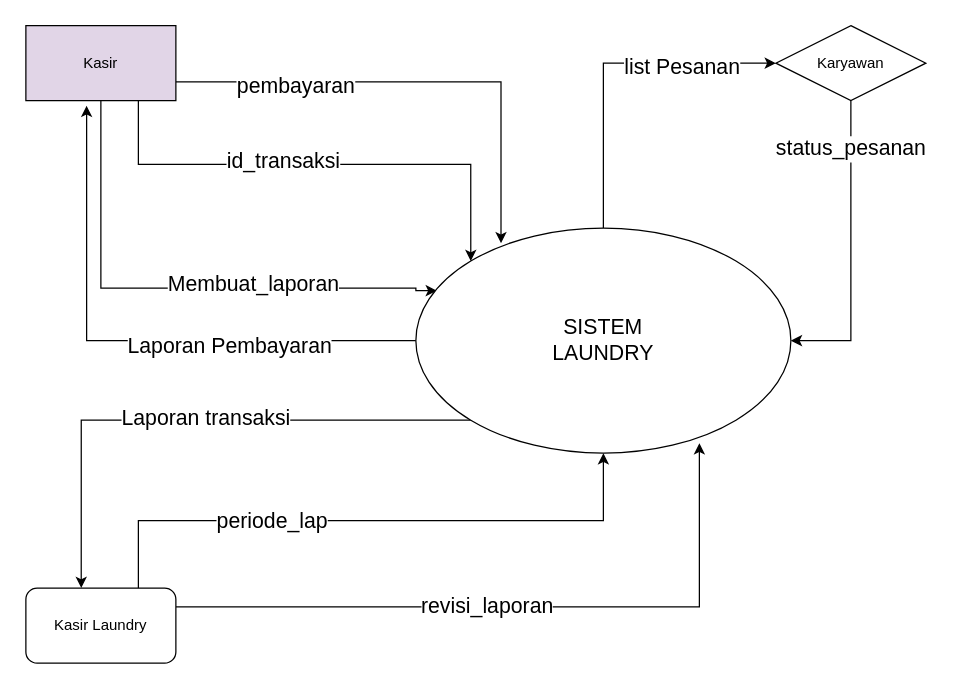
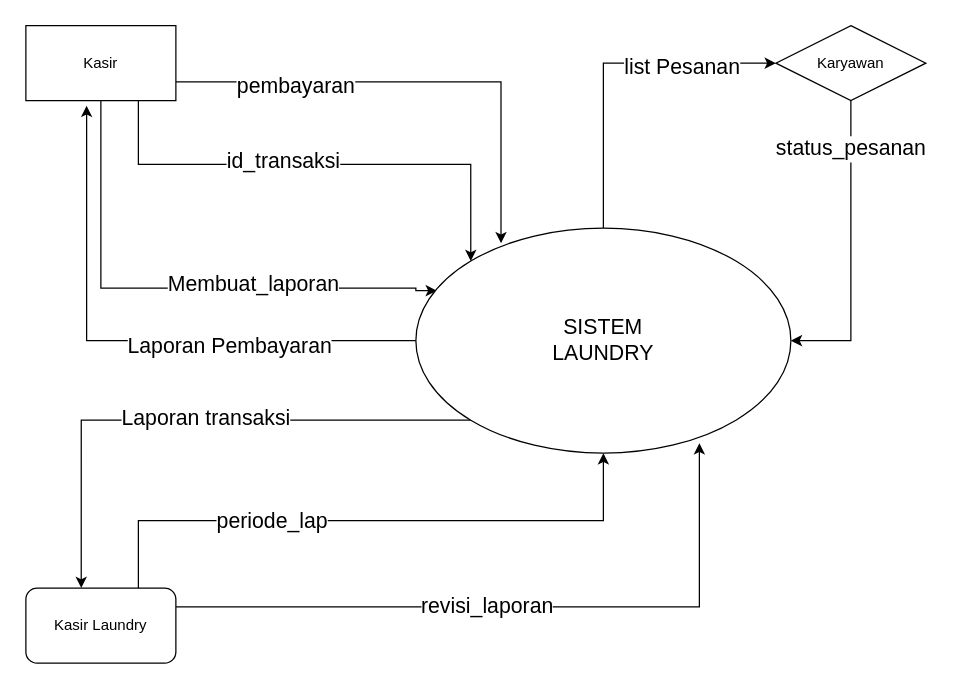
node "Kasir": fillcolor #e1d5e7 -> #ffffff
